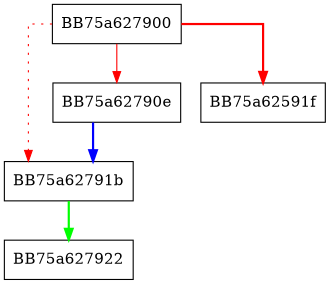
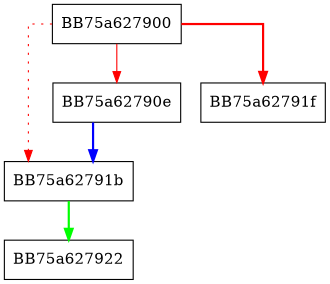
node "BB75a62591f": label "BB75a62591f" -> "BB75a62791f"
